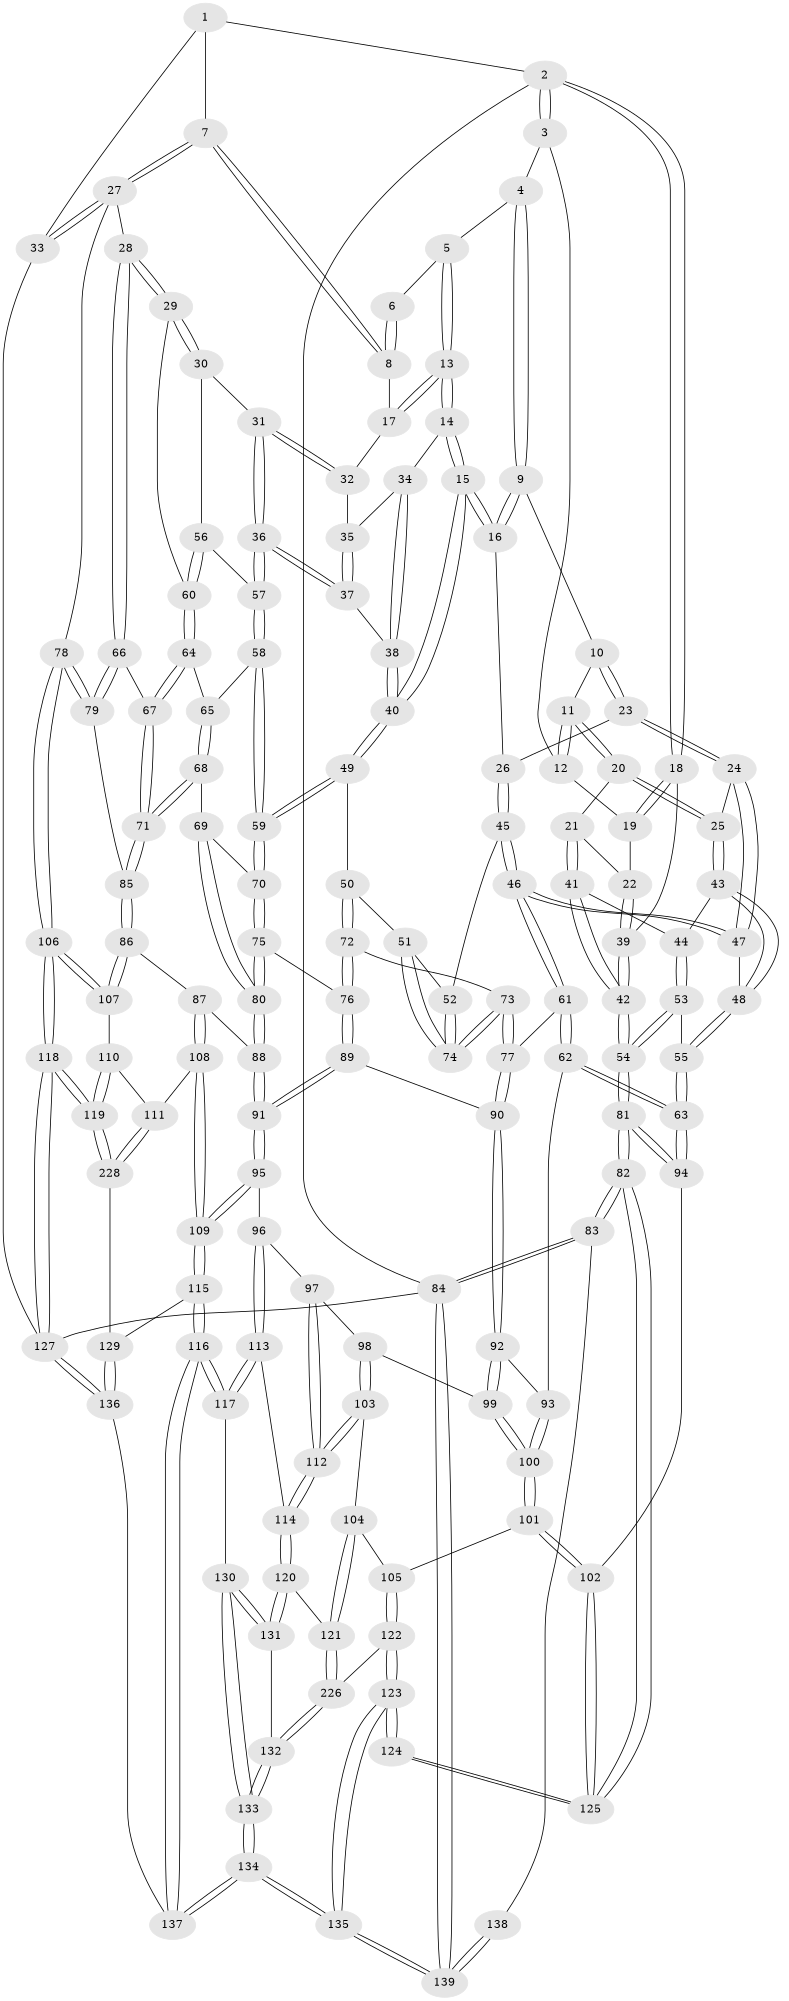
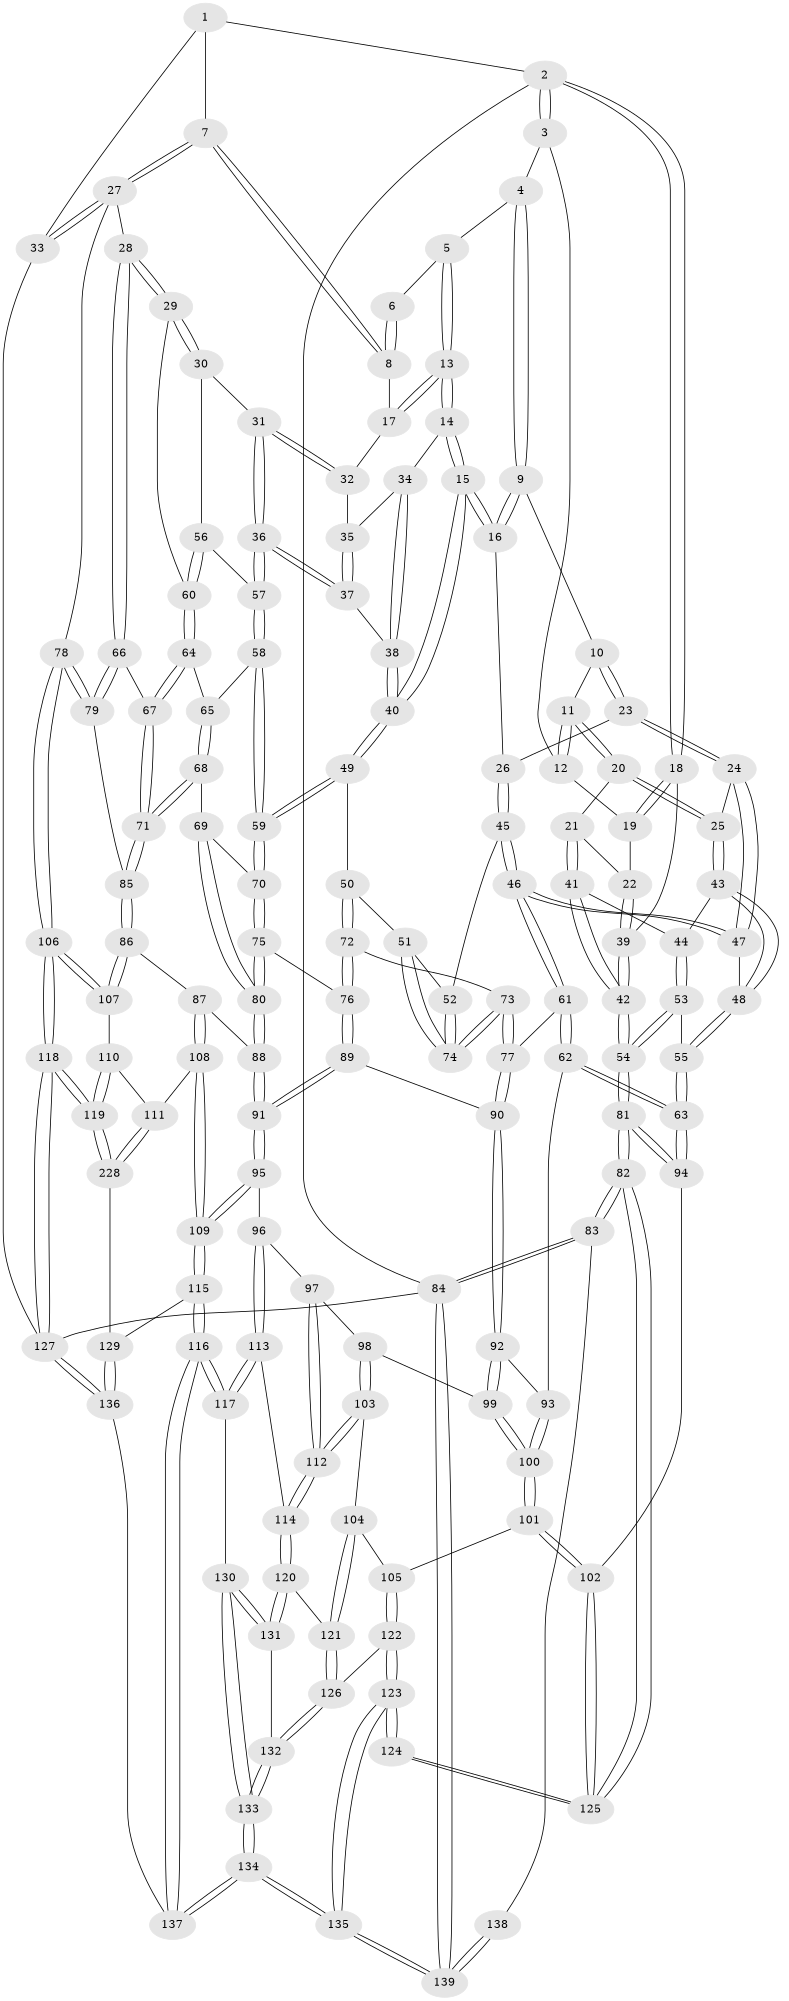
node "226": label "226" -> "126"
